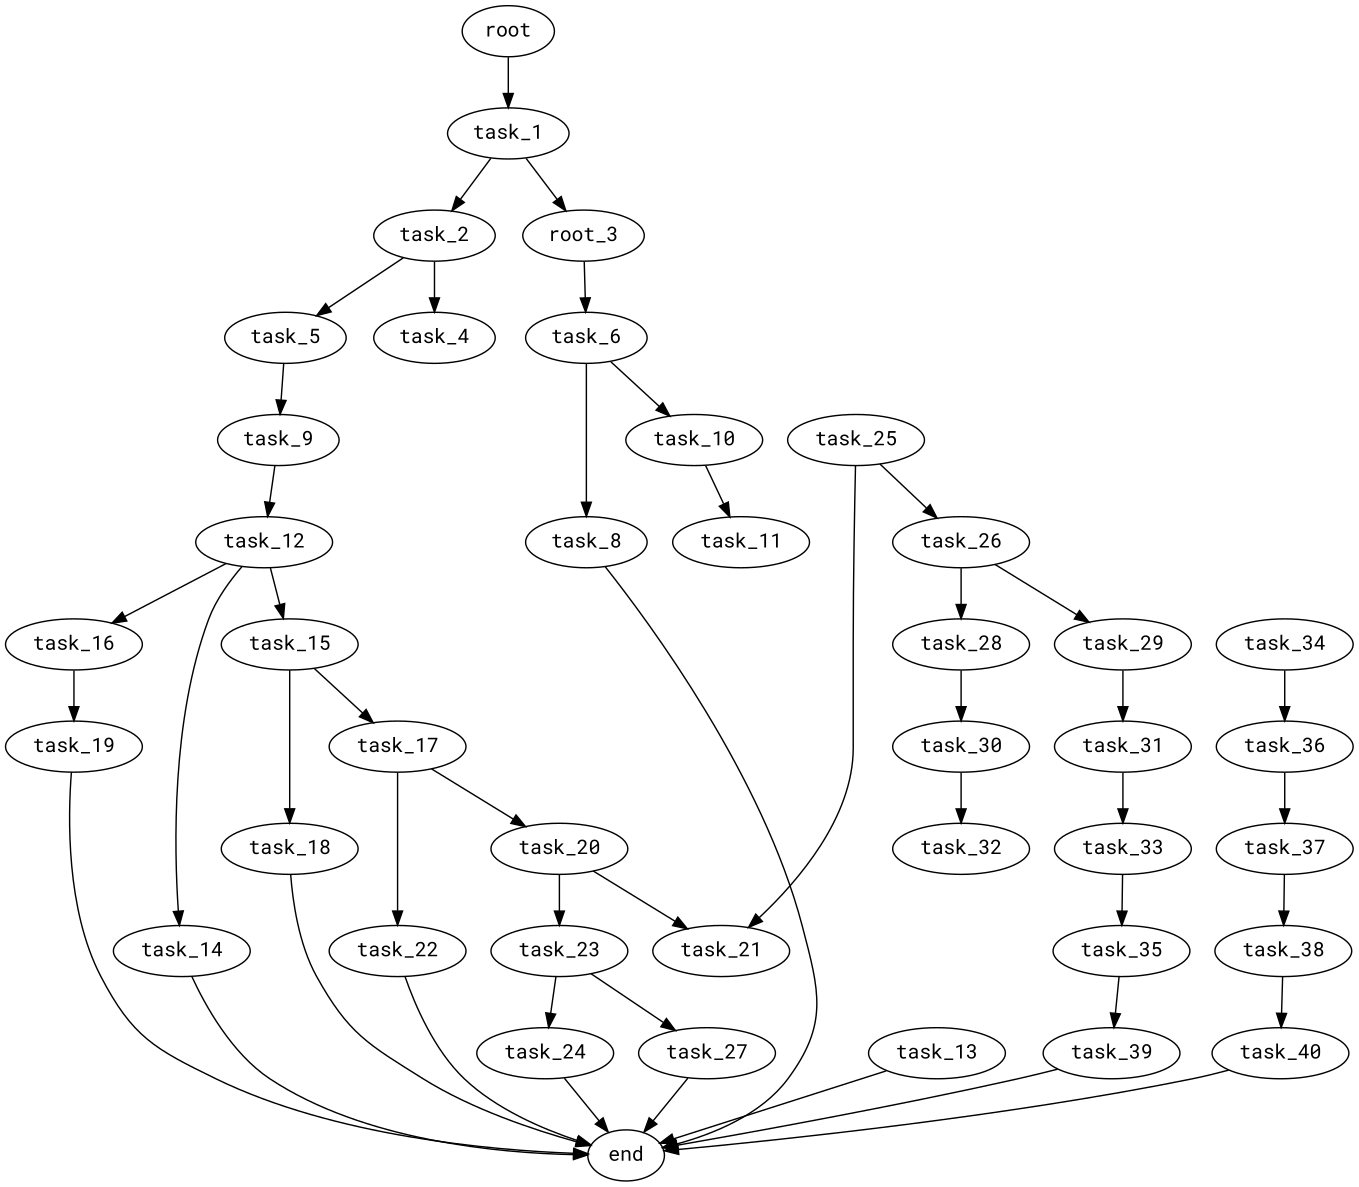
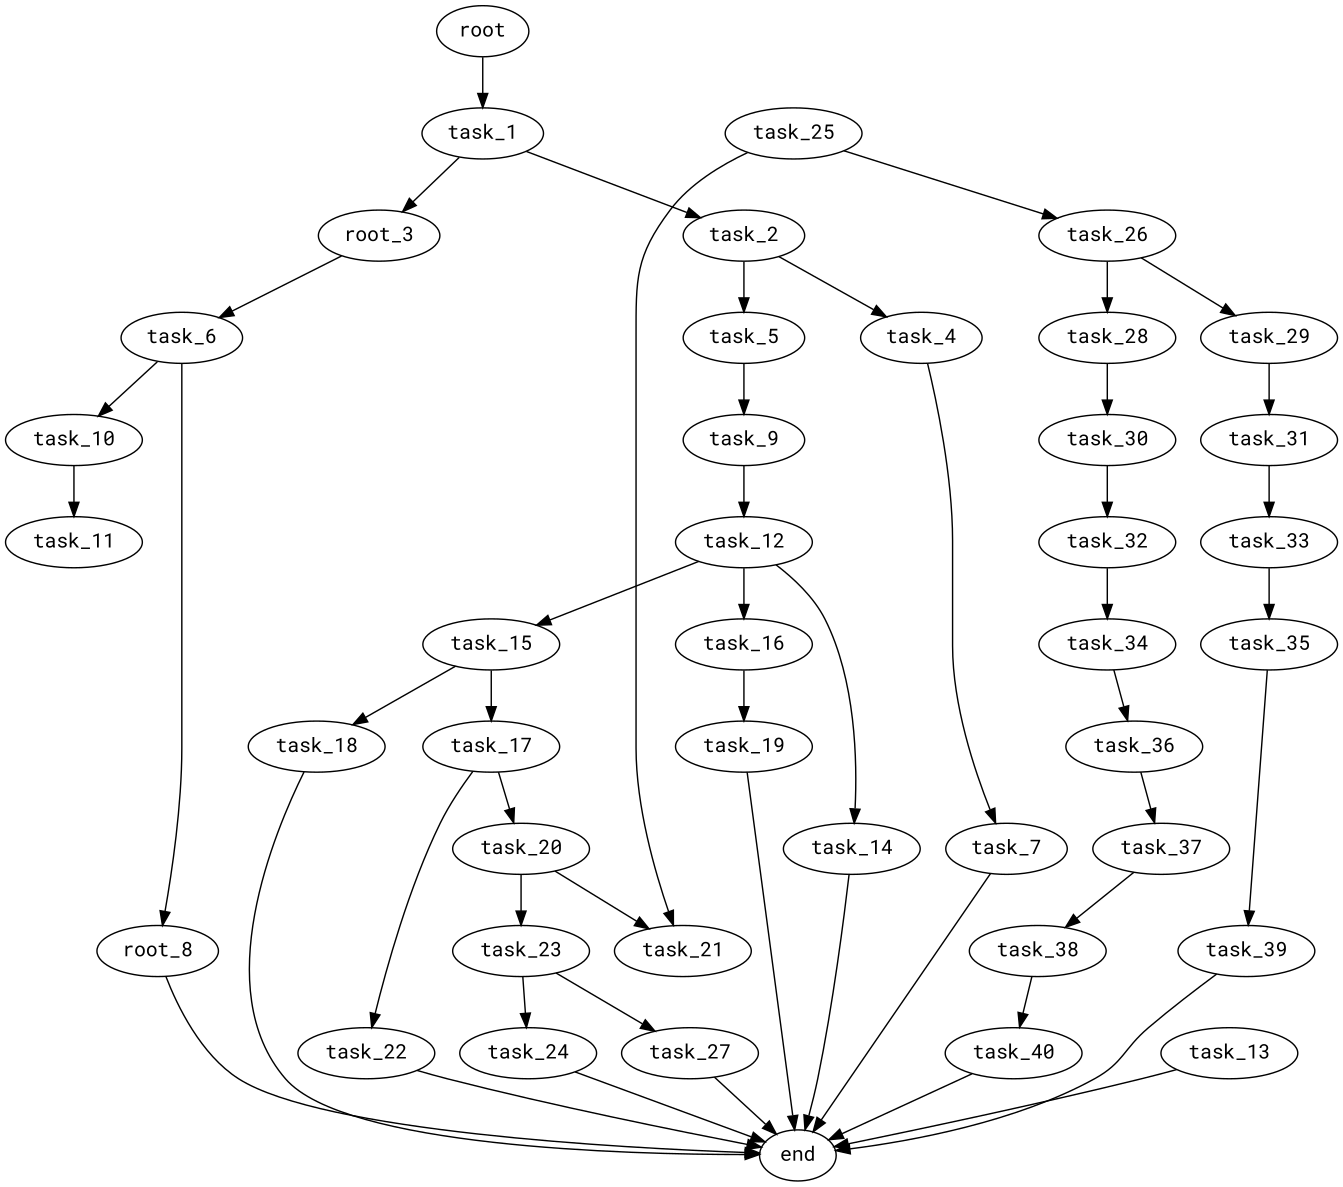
node "task_8": label "task_8" -> "root_8"
edge "task_32" -> "task_34": added
node "task_7": added
